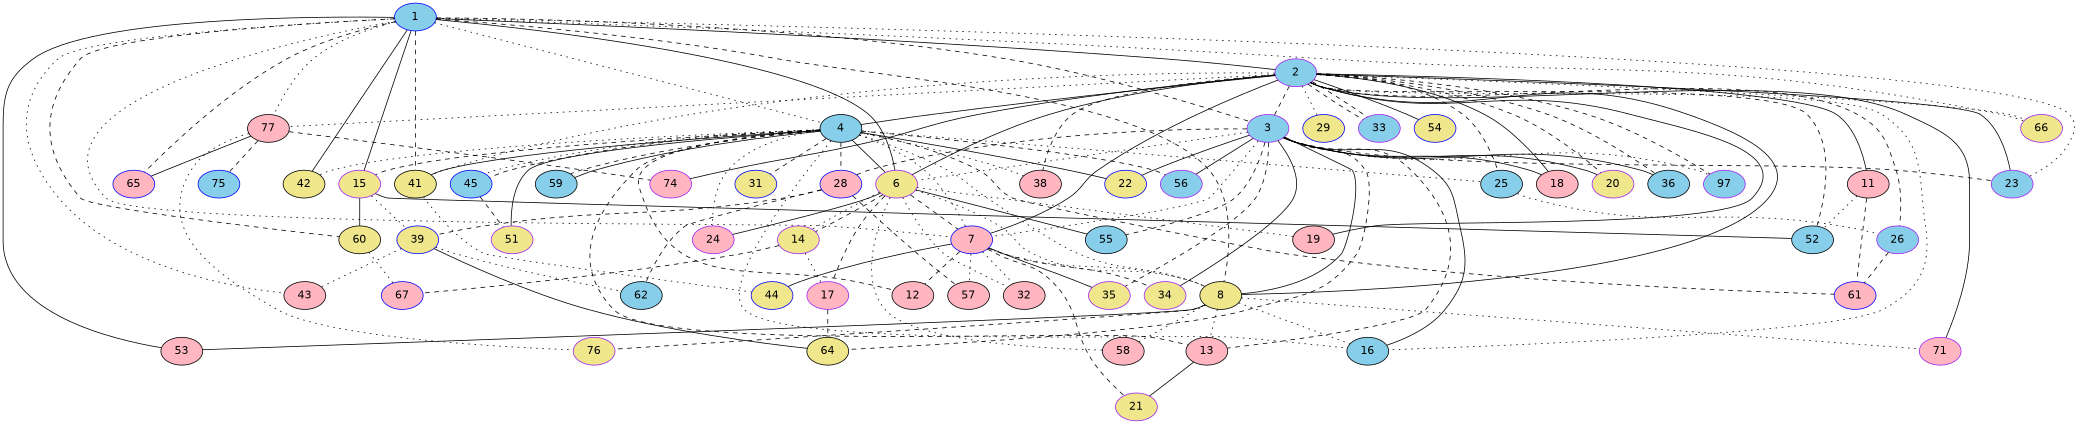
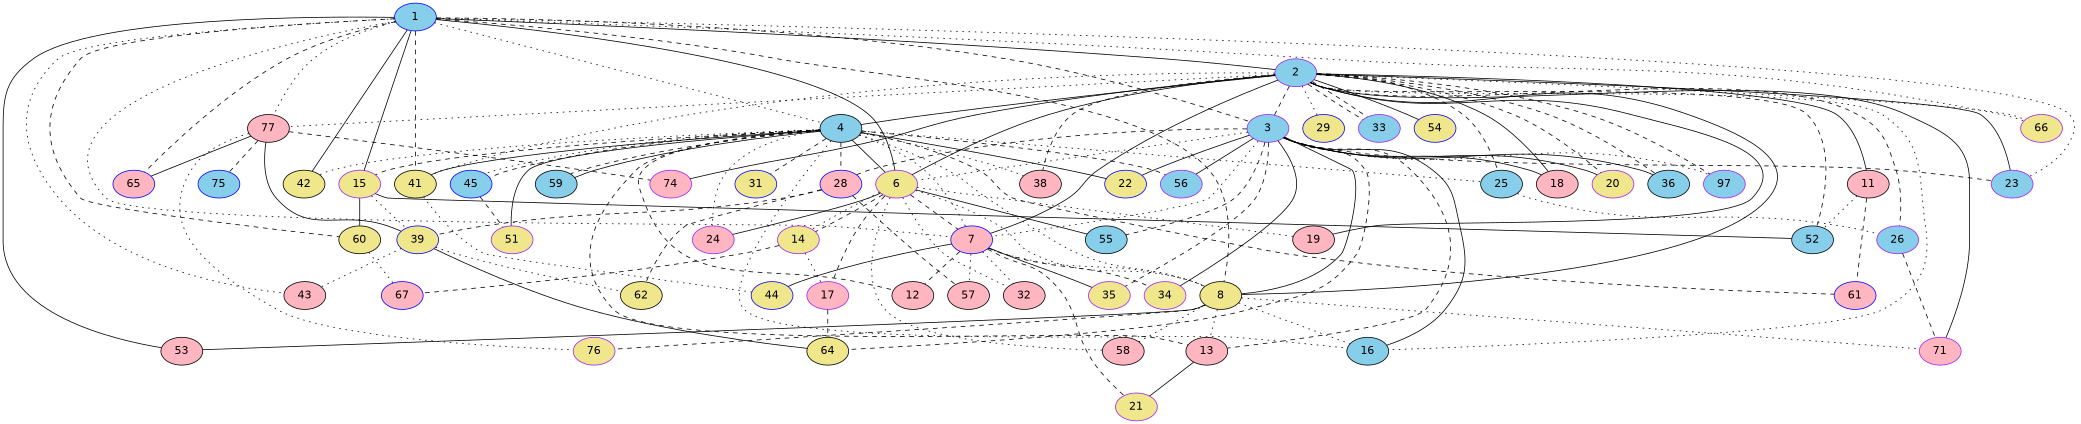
edge "77" -- "39": added
edge "26" -- "61": now "26" -- "71"
node "62": fillcolor skyblue -> khaki
